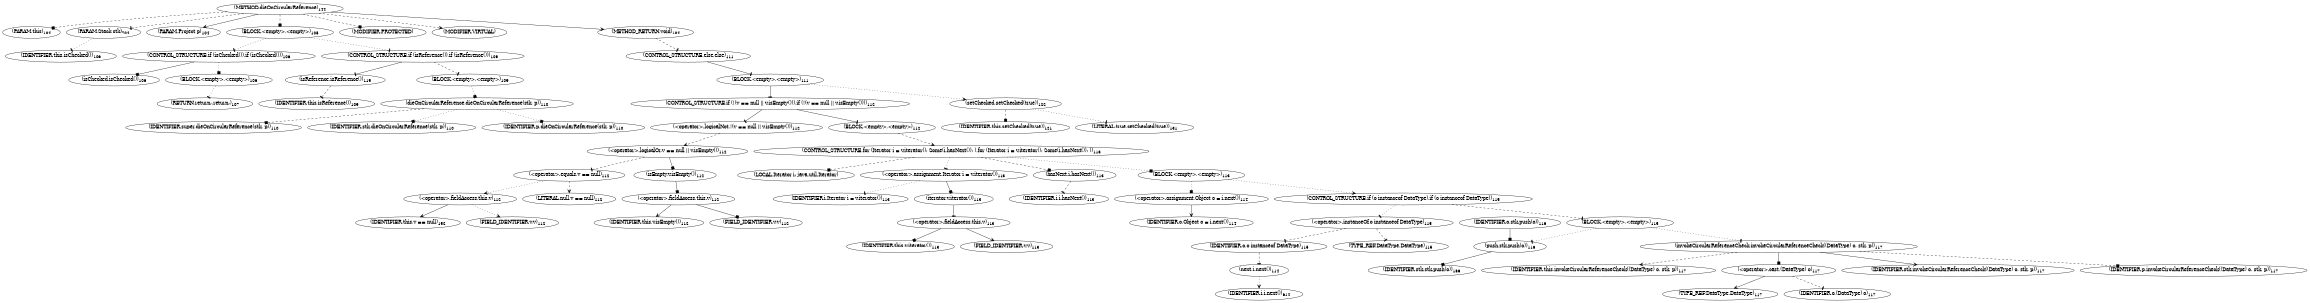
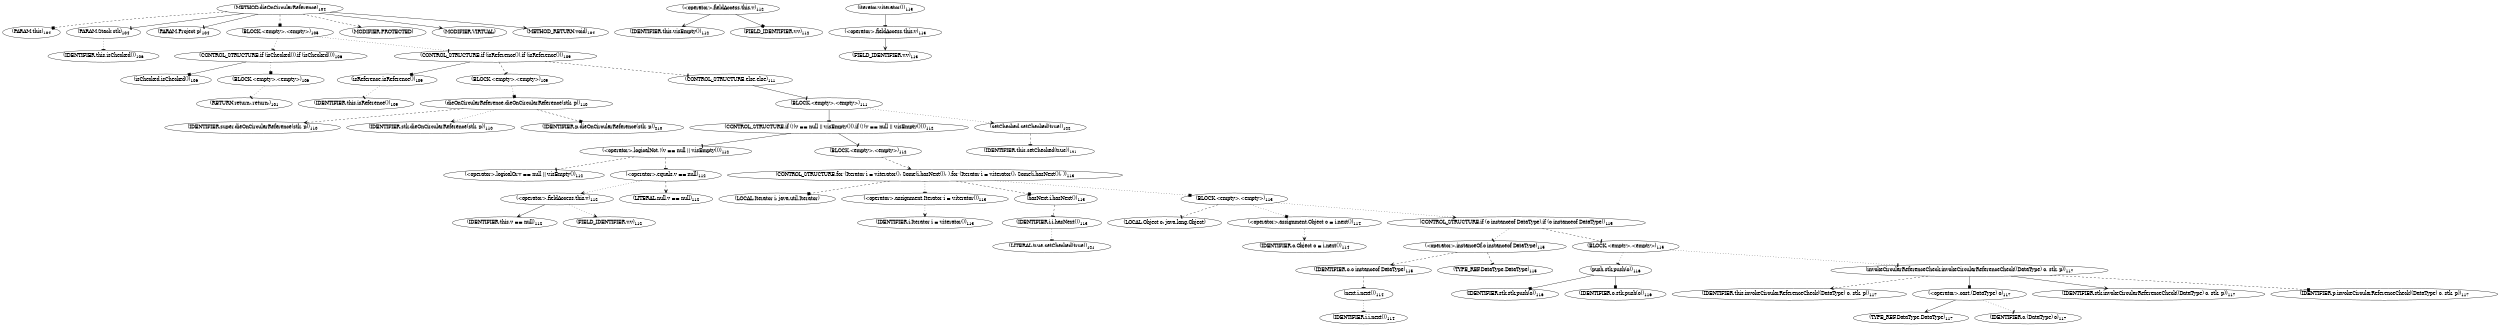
node "(METHOD,dieOnCircularReference)": text "144" -> "104"
edge "(METHOD,dieOnCircularReference)" -> "(PARAM,Project p)": arrowhead vee -> tee
edge "(METHOD,dieOnCircularReference)" -> "(MODIFIER,PROTECTED)": arrowhead box -> vee
edge "(METHOD,dieOnCircularReference)" -> "(MODIFIER,VIRTUAL)": style dashed -> solid
edge "(METHOD,dieOnCircularReference)" -> "(PARAM,Stack stk)": style dashed -> solid
node "(PARAM,Stack stk)": text "704" -> "104"
edge "(METHOD_RETURN,void)" -> "(CONTROL_STRUCTURE,else,else)": now "(CONTROL_STRUCTURE,if (isReference()),if (isReference()))" -> "(CONTROL_STRUCTURE,else,else)"
edge "(CONTROL_STRUCTURE,if (isReference()),if (isReference()))" -> "(isReference,isReference())": arrowhead tee -> box
node "(isReference,isReference())": text "119" -> "109"
edge "(isReference,isReference())" -> "(IDENTIFIER,this,isReference())": style dashed -> dotted
node "(RETURN,return;,return;)": text "107" -> "101"
edge "(setChecked,setChecked(true))" -> "(IDENTIFIER,this,setChecked(true))": arrowhead box -> tee
edge "(dieOnCircularReference,dieOnCircularReference(stk, p))" -> "(IDENTIFIER,stk,dieOnCircularReference(stk, p))": arrowhead box -> vee
edge "(dieOnCircularReference,dieOnCircularReference(stk, p))" -> "(IDENTIFIER,p,dieOnCircularReference(stk, p))": style dotted -> dashed
edge "(dieOnCircularReference,dieOnCircularReference(stk, p))" -> "(IDENTIFIER,super,dieOnCircularReference(stk, p))": arrowhead box -> vee
edge "(setChecked,setChecked(true))" -> "(LITERAL,true,setChecked(true))": now "(IDENTIFIER,i,i.hasNext())" -> "(LITERAL,true,setChecked(true))"
node "(IDENTIFIER,p,dieOnCircularReference(stk, p))": text "110" -> "210"
node "(LITERAL,true,setChecked(true))": text "131" -> "121"
edge "(<operator>.logicalNot,!(v == null || v.isEmpty()))" -> "(<operator>.logicalOr,v == null || v.isEmpty())": arrowhead vee -> tee
edge "(<operator>.logicalOr,v == null || v.isEmpty())" -> "(<operator>.equals,v == null)": now "(<operator>.logicalNot,!(v == null || v.isEmpty()))" -> "(<operator>.equals,v == null)"
node "(isEmpty,v.isEmpty())": removed
edge "(<operator>.assignment,Iterator i = v.iterator())" -> "(iterator,v.iterator())": removed
edge "(<operator>.assignment,Iterator i = v.iterator())" -> "(IDENTIFIER,i,Iterator i = v.iterator())": arrowhead tee -> vee
edge "(<operator>.assignment,Object o = i.next())" -> "(IDENTIFIER,o,Object o = i.next())": style solid -> dotted
node "(IDENTIFIER,this,v == null)": text "152" -> "112"
node "(LOCAL,Object o: java.lang.Object)": added
edge "(IDENTIFIER,o,stk.push(o))" -> "(push,stk.push(o))": reversed
edge "(<operator>.instanceOf,o instanceof DataType)" -> "(IDENTIFIER,o,o instanceof DataType)": arrowhead tee -> vee
node "(IDENTIFIER,this,v.iterator())": removed
node "(IDENTIFIER,stk,stk.push(o))": text "186" -> "116"
edge "(next,i.next())" -> "(IDENTIFIER,i,i.next())": arrowhead vee -> tee
edge "(<operator>.cast,(DataType) o)" -> "(IDENTIFIER,o,(DataType) o)": style dashed -> dotted
node "(IDENTIFIER,i,i.next())": text "614" -> "114"
